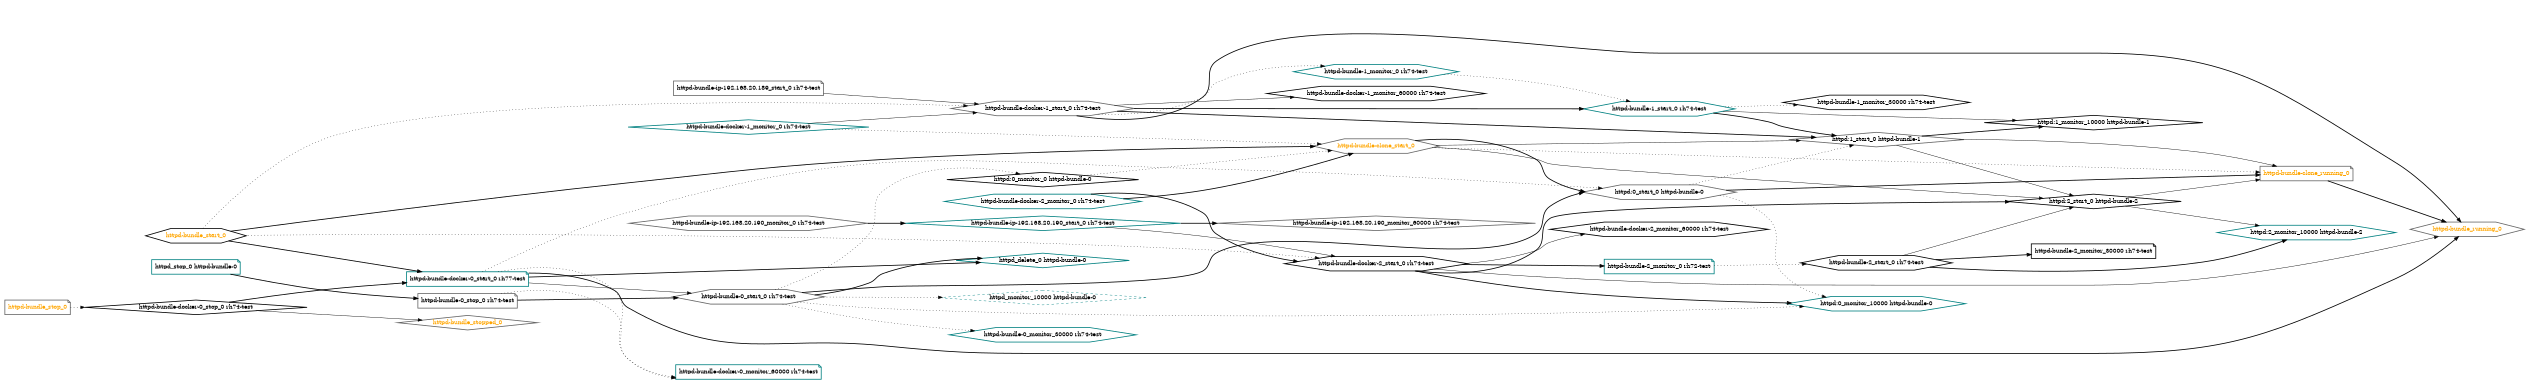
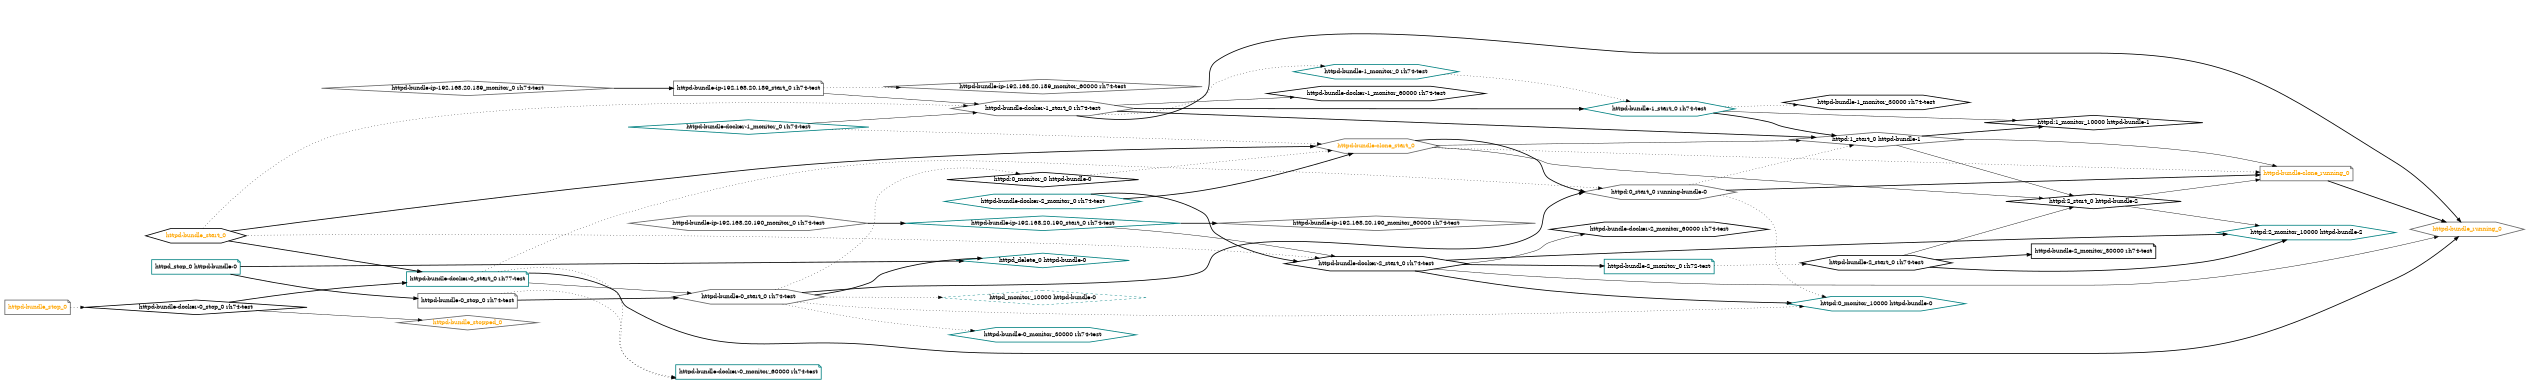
node "httpd-bundle-ip-192.168.20.189_monitor_60000 rh74-test": added
node "httpd-bundle-ip-192.168.20.189_monitor_0 rh74-test": added
node "httpd:0_start_0 httpd-bundle-0": label "httpd:0_start_0 httpd-bundle-0" -> "httpd:0_start_0 running-bundle-0"
edge "httpd-bundle-docker-2_start_0 rh74-test" -> "httpd:2_start_0 httpd-bundle-2": now "httpd-bundle-docker-2_start_0 rh74-test" -> "httpd:2_monitor_10000 httpd-bundle-2"
edge "httpd-bundle-docker-0_start_0 rh77-test" -> "httpd_delete_0 httpd-bundle-0": now "httpd_stop_0 httpd-bundle-0" -> "httpd_delete_0 httpd-bundle-0"
